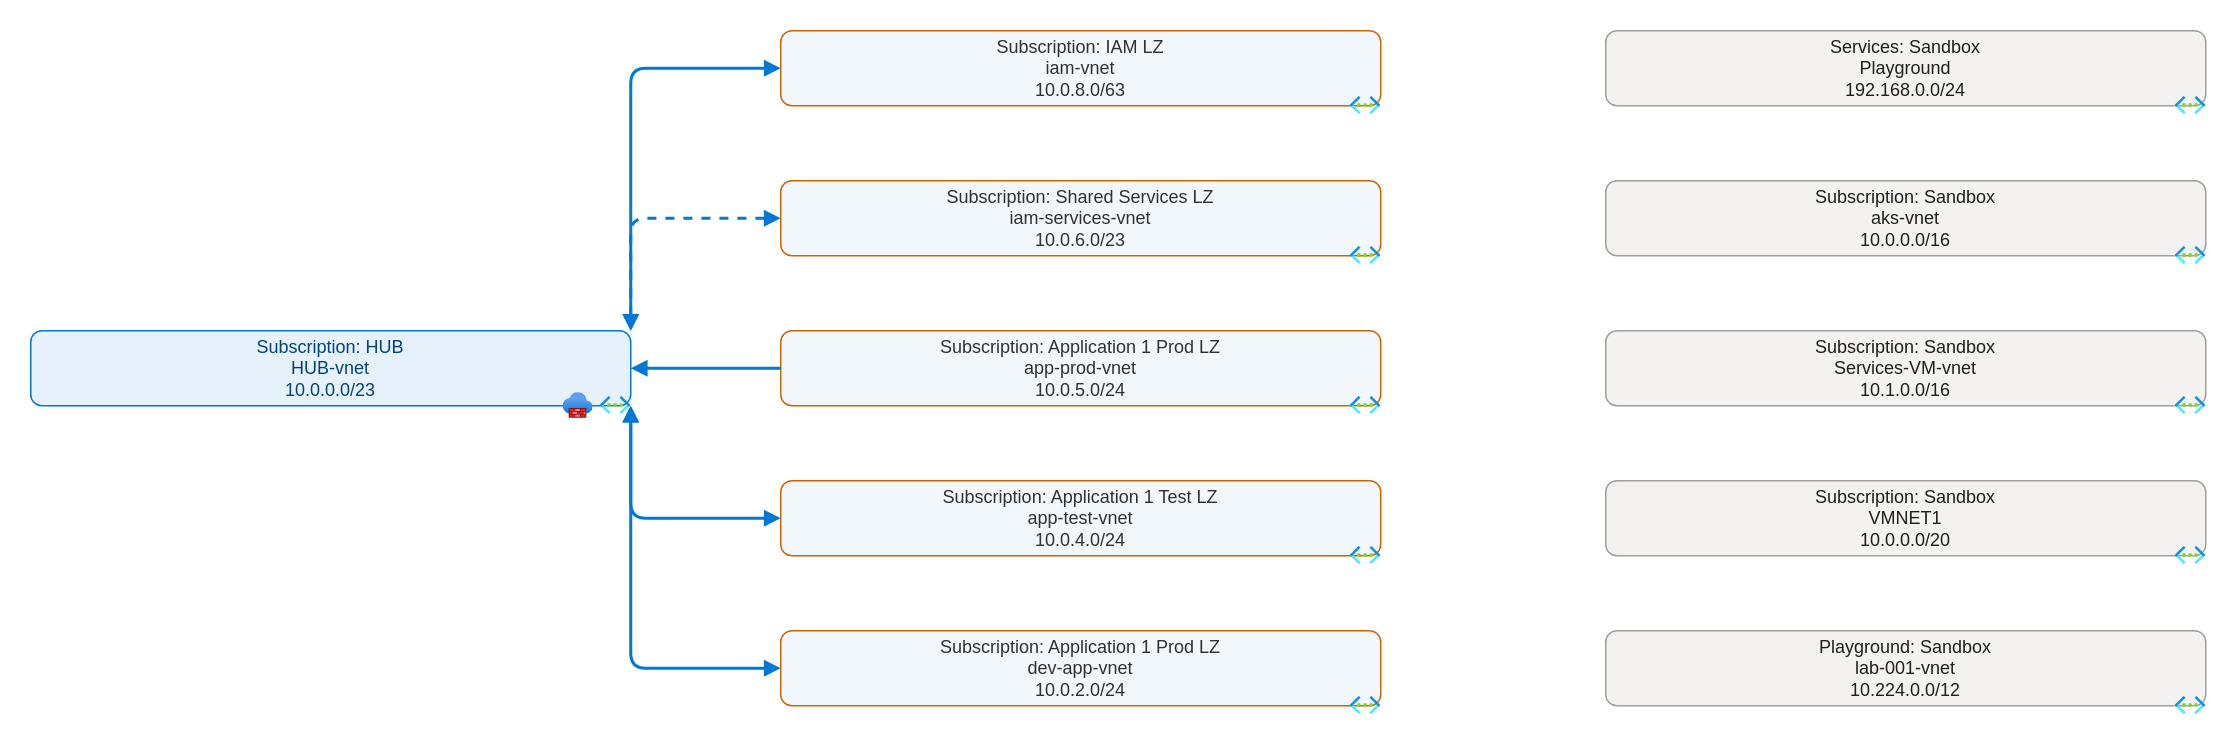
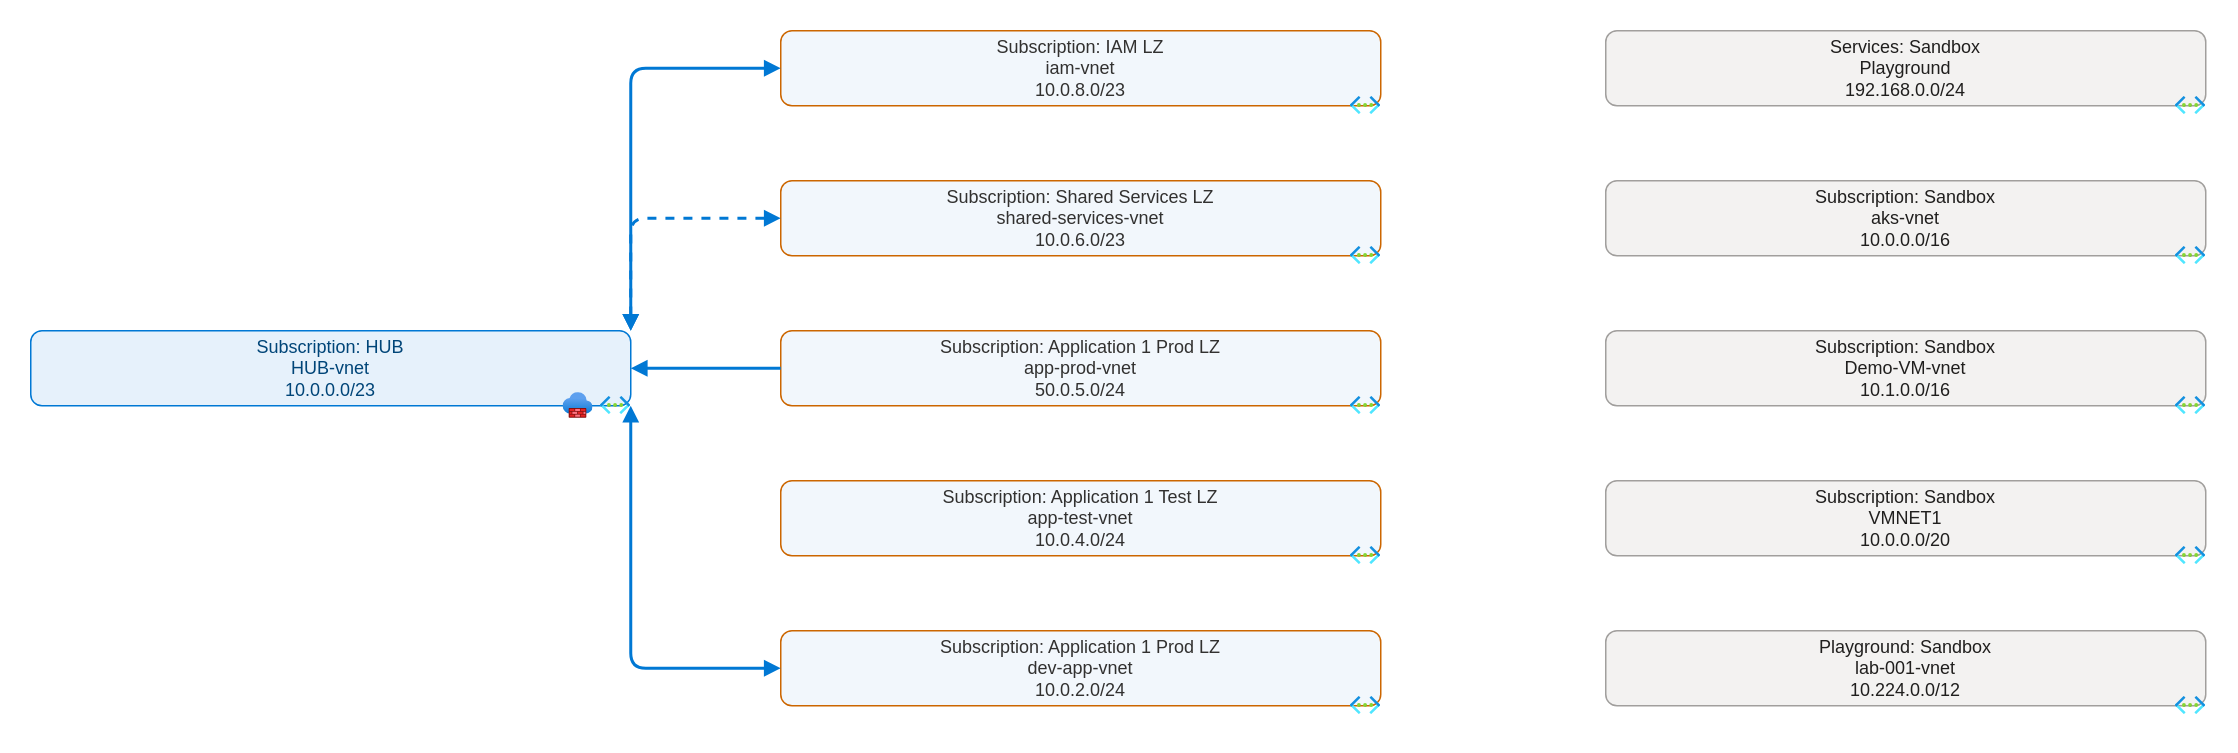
node "Subscription: IAM LZ iam-vnet 10.0.8.0/63": label "Subscription: IAM LZ iam-vnet 10.0.8.0/63" -> "Subscription: IAM LZ iam-vnet 10.0.8.0/23"
node "Subscription: Shared Services LZ iam-services-vnet 10.0.6.0/23": label "Subscription: Shared Services LZ iam-services-vnet 10.0.6.0/23" -> "Subscription: Shared Services LZ shared-services-vnet 10.0.6.0/23"
node "Subscription: Application 1 Prod LZ app-prod-vnet 10.0.5.0/24": label "Subscription: Application 1 Prod LZ app-prod-vnet 10.0.5.0/24" -> "Subscription: Application 1 Prod LZ app-prod-vnet 50.0.5.0/24"
node "Subscription: Sandbox Services-VM-vnet 10.1.0.0/16": label "Subscription: Sandbox Services-VM-vnet 10.1.0.0/16" -> "Subscription: Sandbox Demo-VM-vnet 10.1.0.0/16"
edge "Subscription: HUB HUB-vnet 10.0.0.0/23" -- "Subscription: Application 1 Test LZ app-test-vnet 10.0.4.0/24": removed
